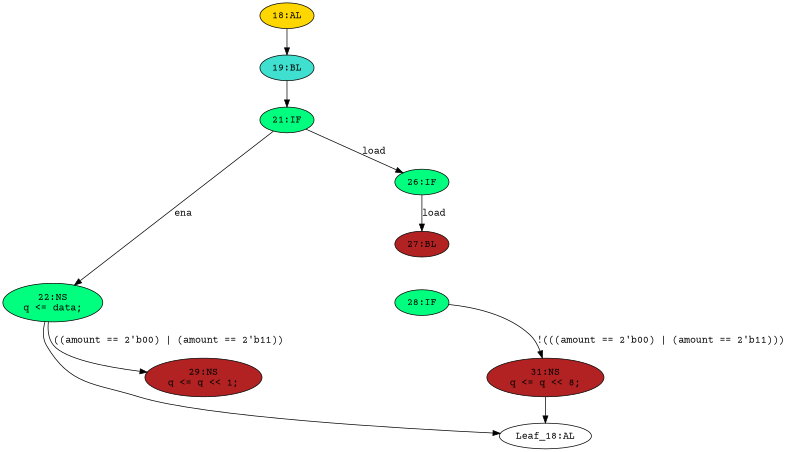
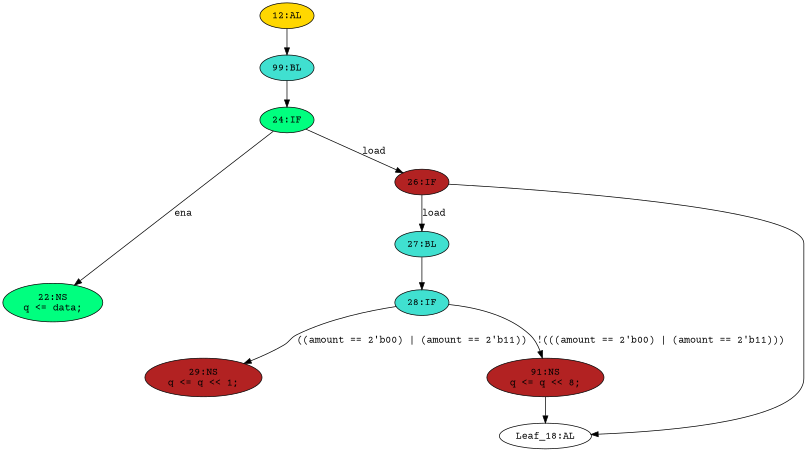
node "18:AL": label "18:AL" -> "12:AL"
node "19:BL": label "19:BL" -> "99:BL"
node "21:IF": label "21:IF" -> "24:IF"
node "26:IF": fillcolor springgreen -> firebrick
node "27:BL": fillcolor firebrick -> turquoise
edge "27:BL" -> "28:IF": added
node "28:IF": fillcolor springgreen -> turquoise
edge "22:NS q <= data;" -> "29:NS q <= q << 1;": now "28:IF" -> "29:NS q <= q << 1;"
node "31:NS q <= q << 8;": label "31:NS q <= q << 8;" -> "91:NS q <= q << 8;"
edge "22:NS q <= data;" -> "Leaf_18:AL": now "26:IF" -> "Leaf_18:AL"
